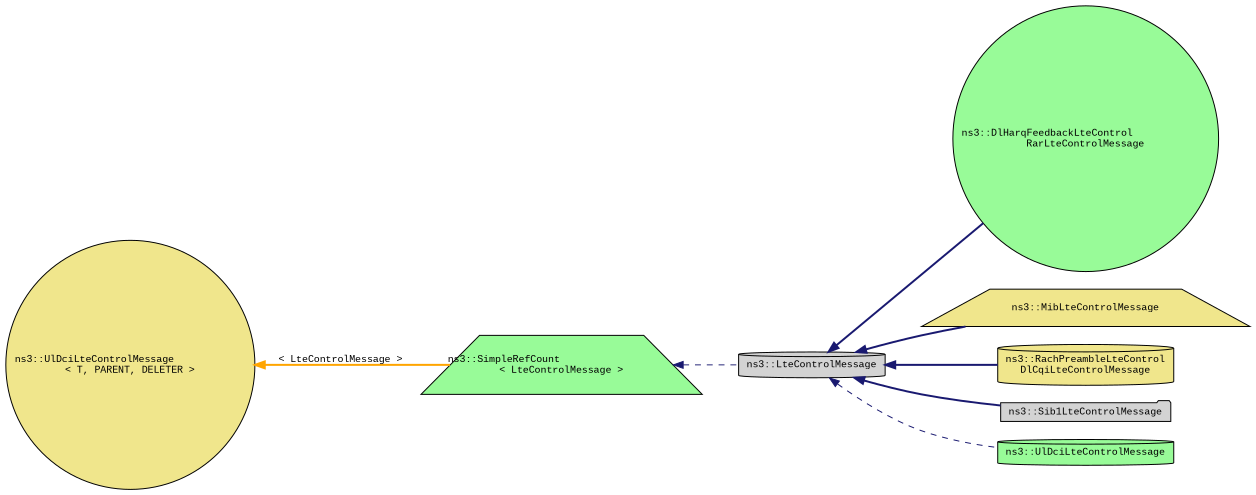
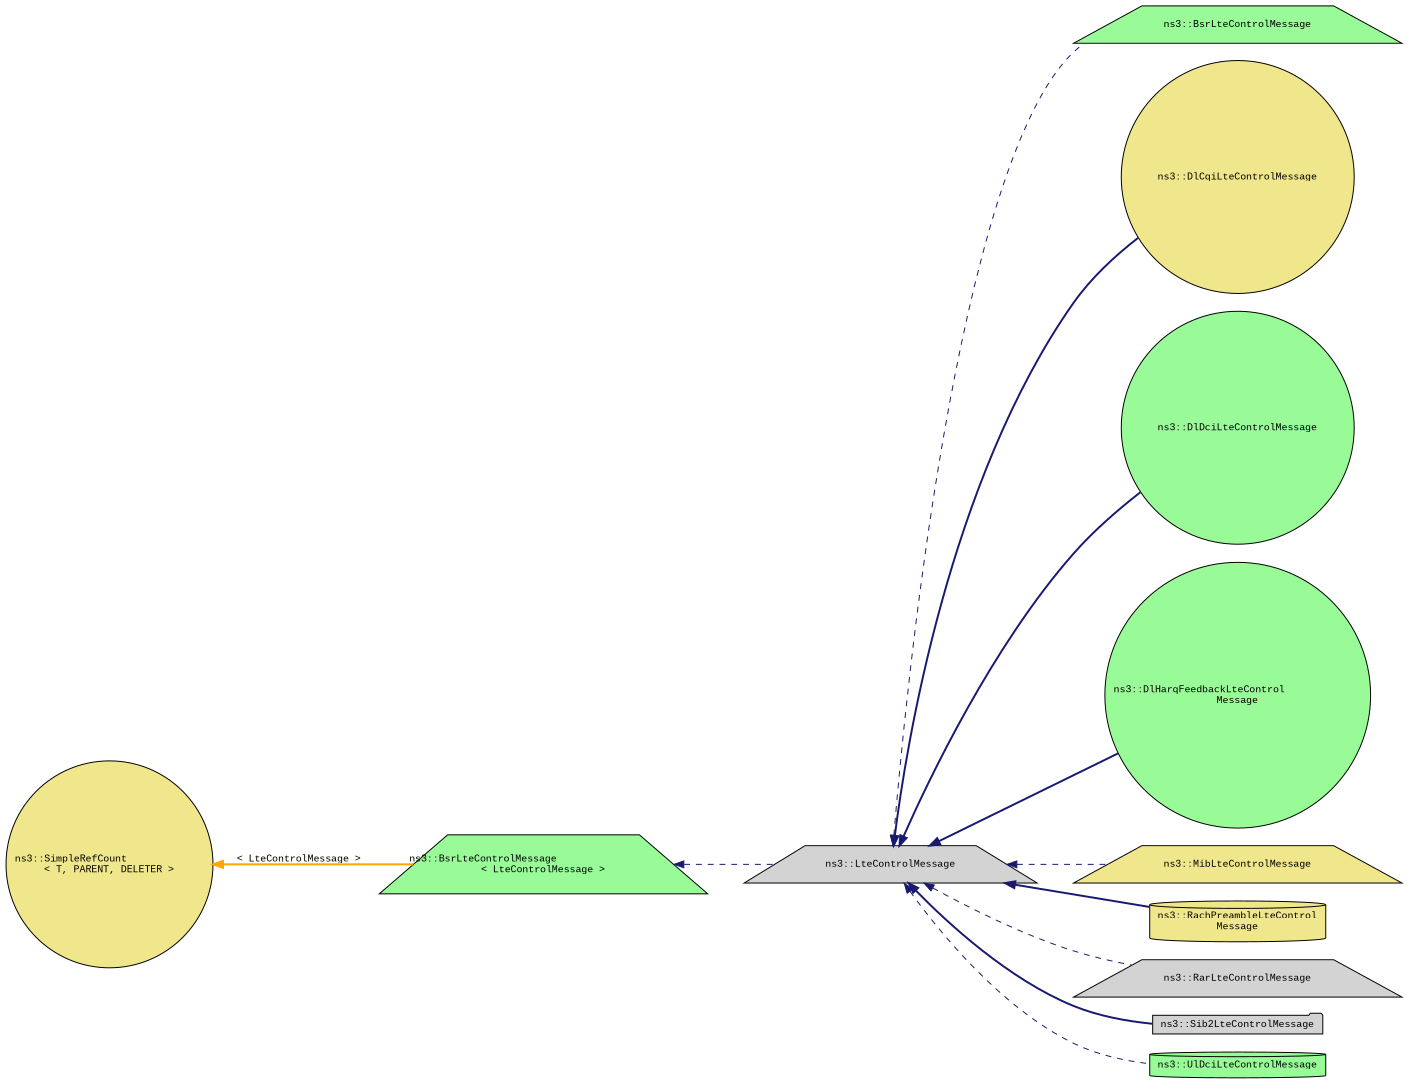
node "ns3::BsrLteControlMessage": added
node "ns3::DlHarqFeedbackLteControl RarLteControlMessage": label "ns3::DlHarqFeedbackLteControl RarLteControlMessage" -> "ns3::DlHarqFeedbackLteControl Message"
node "ns3::DlCqiLteControlMessage": added
edge "ns3::MibLteControlMessage" -> "ns3::LteControlMessage": style bold -> dashed
node "ns3::UlDciLteControlMessage < T, PARENT, DELETER >": label "ns3::UlDciLteControlMessage < T, PARENT, DELETER >" -> "ns3::SimpleRefCount < T, PARENT, DELETER >"
node "ns3::SimpleRefCount < LteControlMessage >": label "ns3::SimpleRefCount < LteControlMessage >" -> "ns3::BsrLteControlMessage < LteControlMessage >"
node "ns3::LteControlMessage": shape cylinder -> trapezium
node "ns3::RachPreambleLteControl DlCqiLteControlMessage": label "ns3::RachPreambleLteControl DlCqiLteControlMessage" -> "ns3::RachPreambleLteControl Message"
node "ns3::Sib1LteControlMessage": label "ns3::Sib1LteControlMessage" -> "ns3::Sib2LteControlMessage"
node "ns3::DlDciLteControlMessage": added
node "ns3::RarLteControlMessage": added
